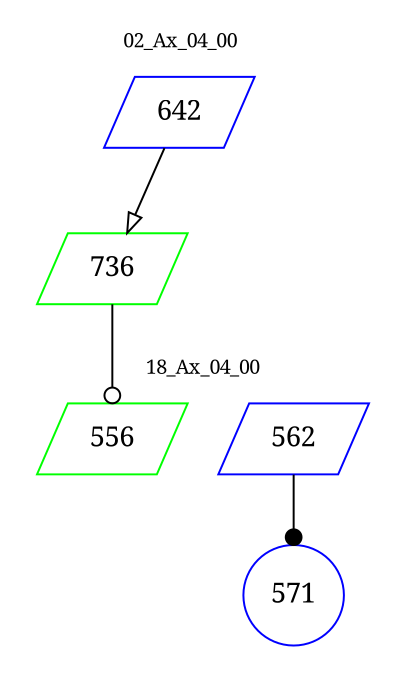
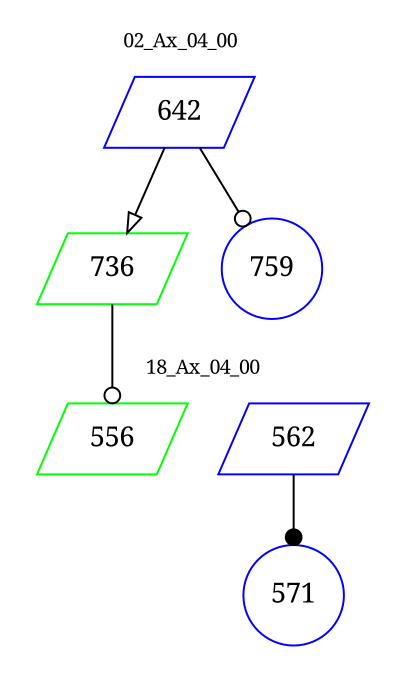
node "759": added
